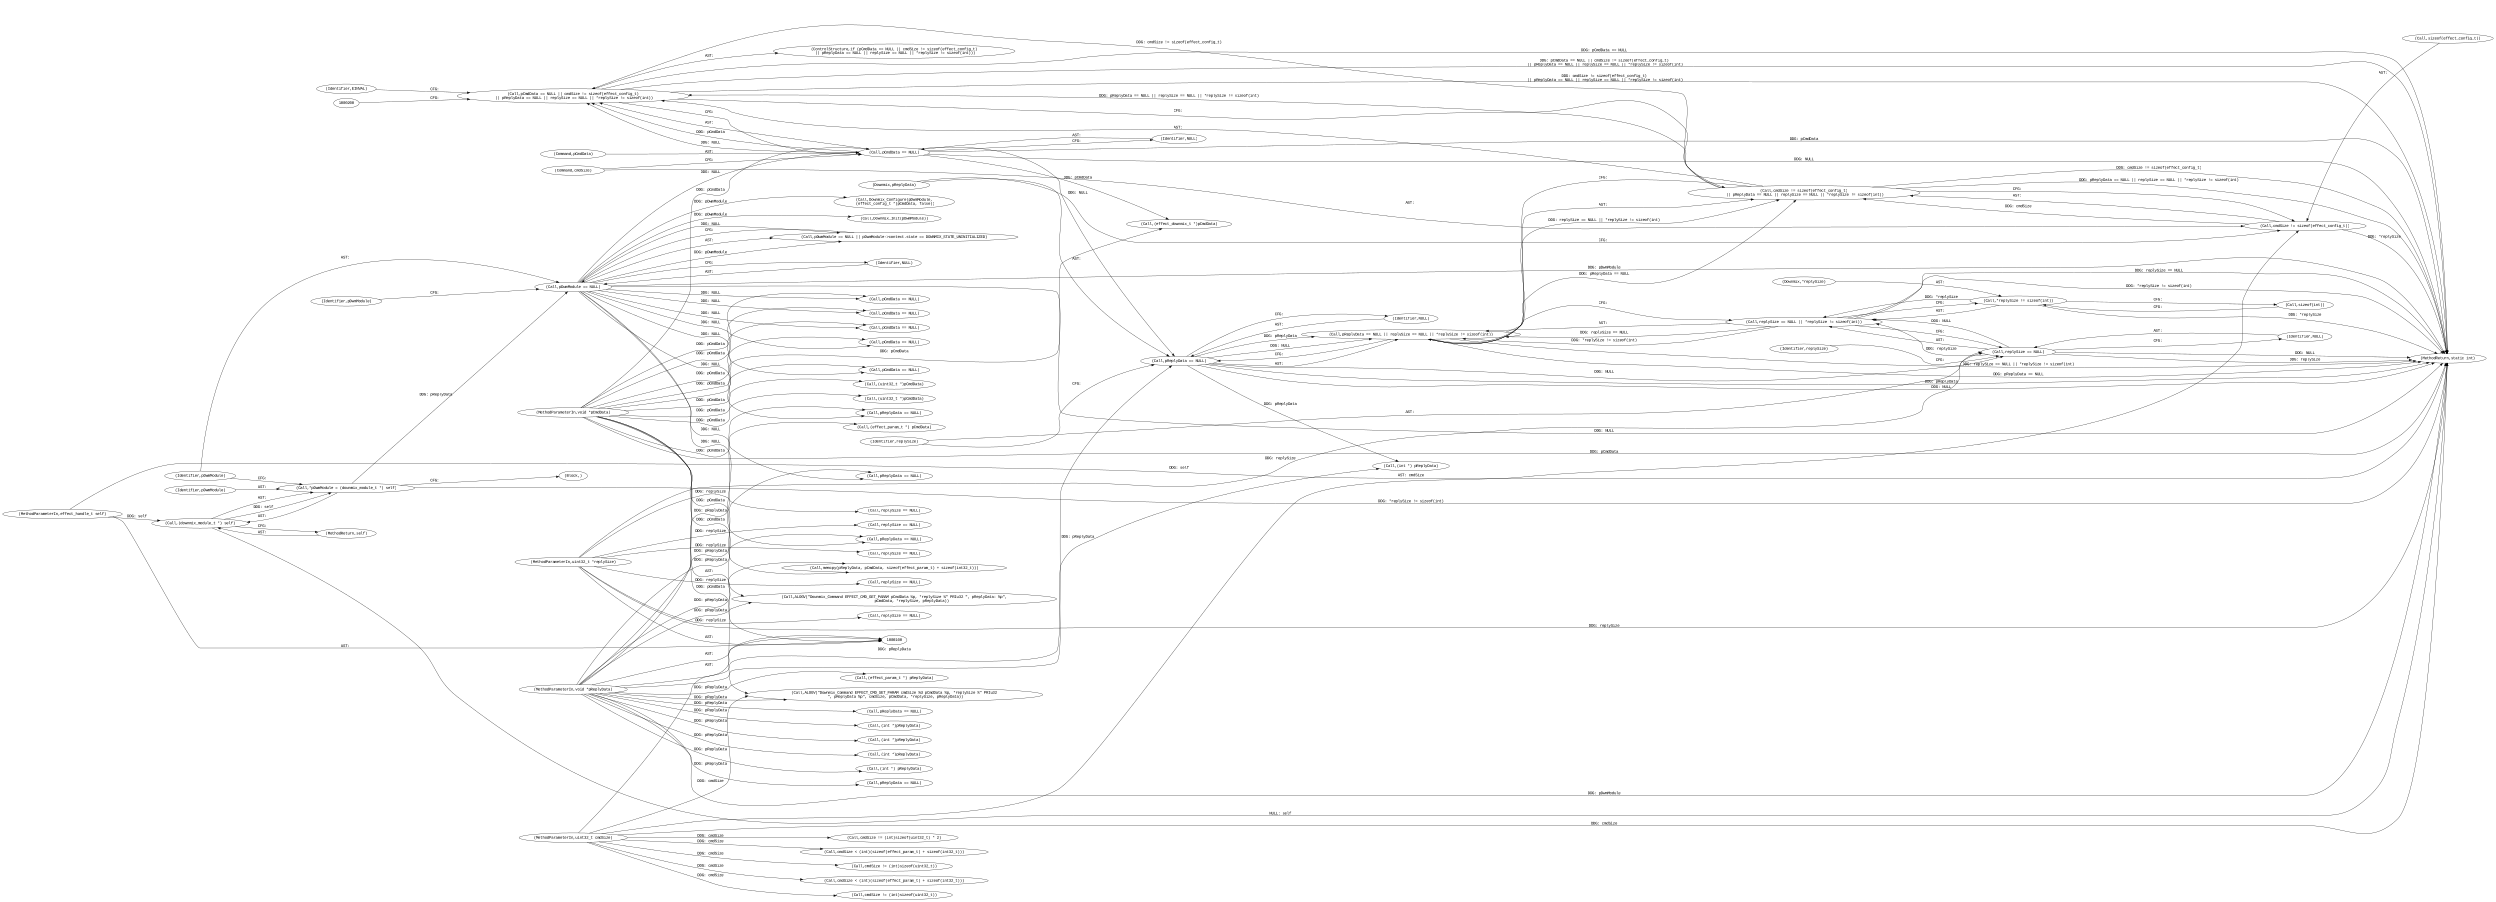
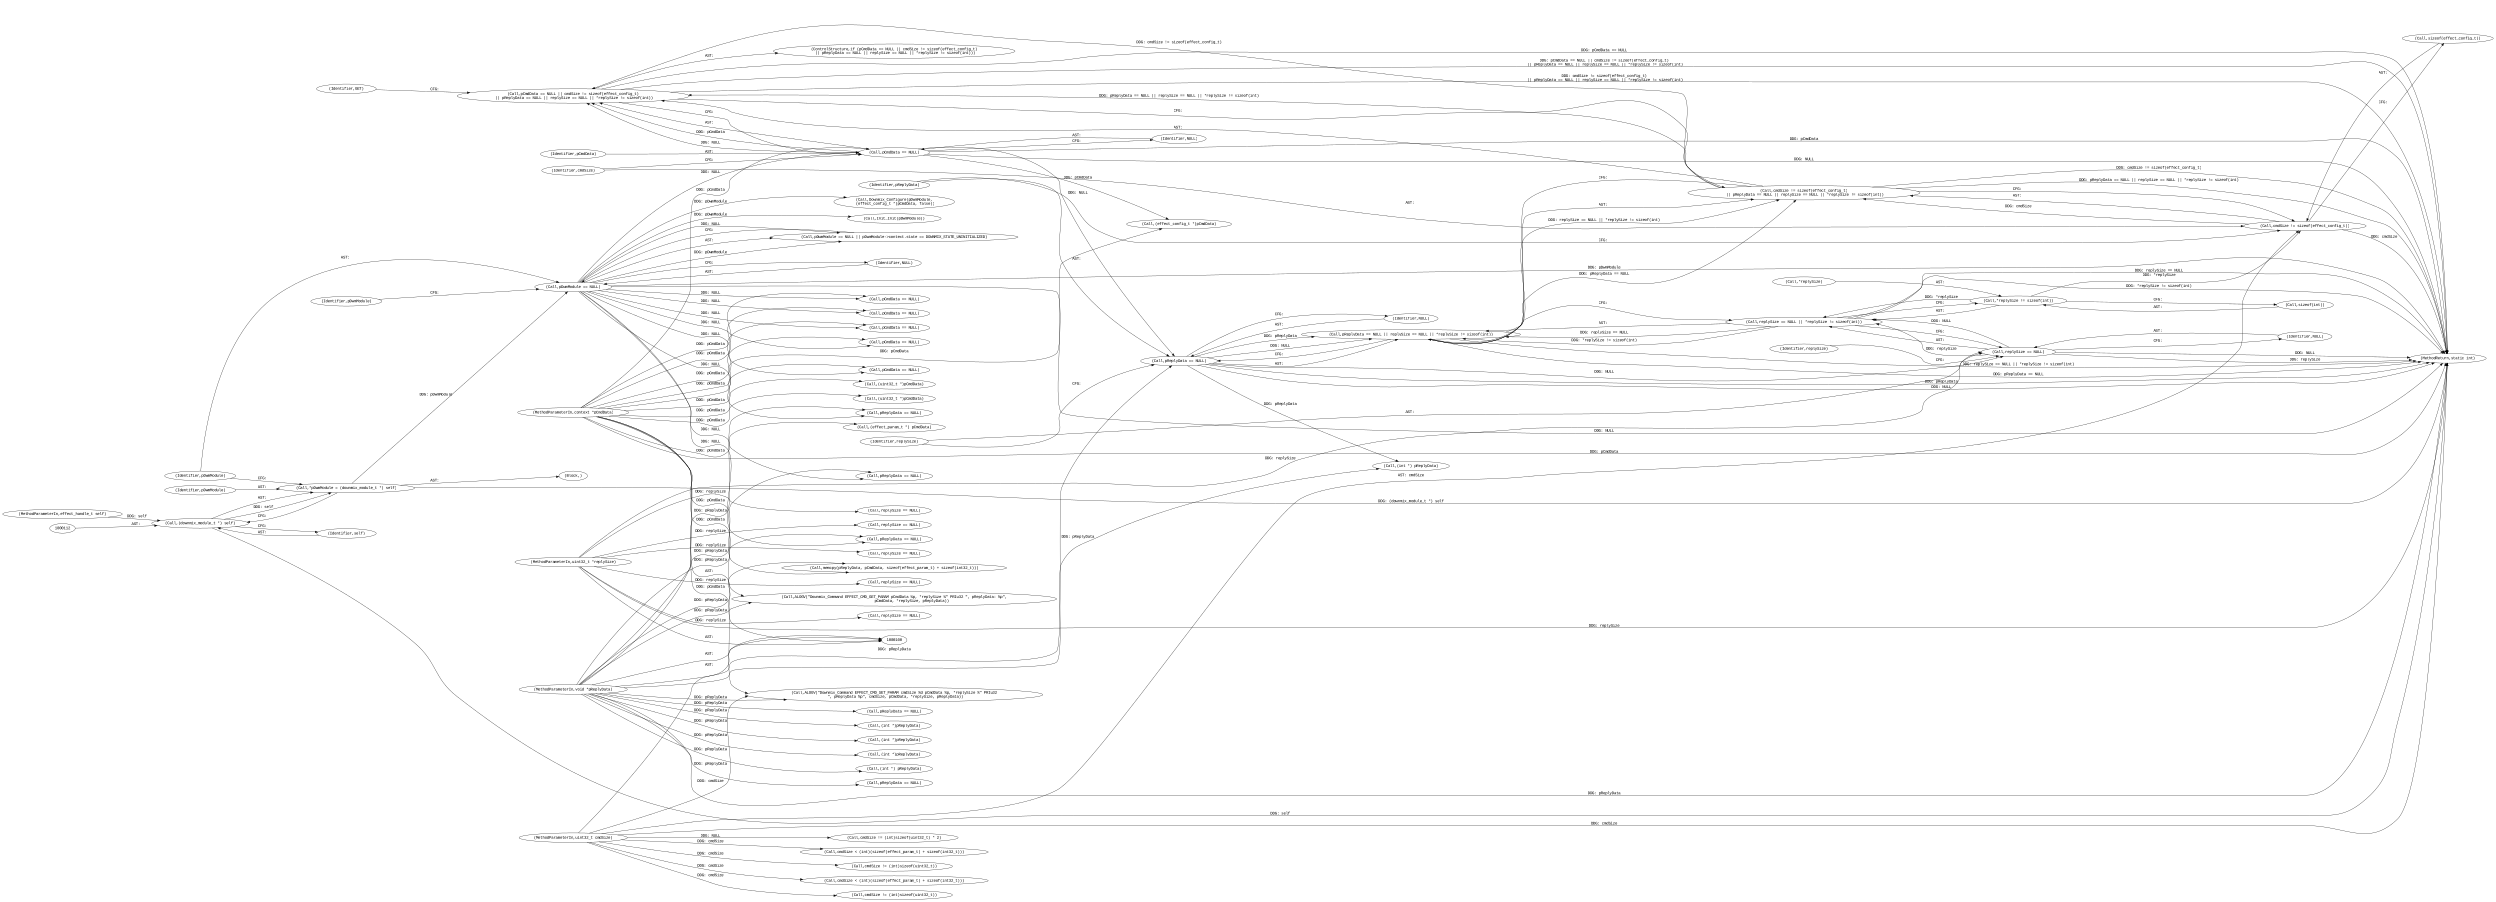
node "(Identifier,EINVAL)": label "(Identifier,EINVAL)" -> "(Identifier,GET)"
node "1000200": removed
edge "(Call,cmdSize != sizeof(effect_config_t))" -> "(Call,sizeof(effect_config_t))": added, label "CFG:"
node "(Command,pCmdData)": label "(Command,pCmdData)" -> "(Identifier,pCmdData)"
node "(Command,cmdSize)": label "(Command,cmdSize)" -> "(Identifier,cmdSize)"
node "(Downmix,pReplyData)": label "(Downmix,pReplyData)" -> "(Identifier,pReplyData)"
node "(Call,Downmix_Init(pDwmModule))": label "(Call,Downmix_Init(pDwmModule))" -> "(Call,Init_Init(pDwmModule))"
node "(Call,(effect_downmix_t *)pCmdData)": label "(Call,(effect_downmix_t *)pCmdData)" -> "(Call,(effect_config_t *)pCmdData)"
edge "(Call,cmdSize != sizeof(effect_config_t))" -> "(MethodReturn,static int)": label "DDG: *replySize" -> "DDG: cmdSize"
node "(Downmix,*replySize)": label "(Downmix,*replySize)" -> "(Call,*replySize)"
edge "(Call,sizeof(int))" -> "(Call,*replySize != sizeof(int))": label "CFG: " -> "AST: "
edge "(Call,*replySize != sizeof(int))" -> "(MethodReturn,static int)": now "(Call,*replySize != sizeof(int))" -> "(Call,cmdSize != sizeof(effect_config_t))"
edge "(Call,*pDwmModule = (downmix_module_t *) self)" -> "(Call,pDwmModule == NULL)": label "DDG: pReplyData" -> "DDG: pDwmModule"
node "(MethodParameterIn,void *pCmdData)": label "(MethodParameterIn,void *pCmdData)" -> "(MethodParameterIn,context *pCmdData)"
edge "(MethodParameterIn,effect_handle_t self)" -> "(MethodReturn,static int)": removed, label "DDG: self"
edge "(Call,*pDwmModule = (downmix_module_t *) self)" -> "(Block,)": label "CFG: " -> "AST: "
edge "(Call,*pDwmModule = (downmix_module_t *) self)" -> "(MethodReturn,static int)": label "DDG: *replySize != sizeof(int)" -> "DDG: (downmix_module_t *) self"
edge "(Call,*pDwmModule = (downmix_module_t *) self)" -> "(Call,(downmix_module_t *) self)": label "AST: " -> "CFG: "
node "1000112": added
node "(MethodReturn,self)": label "(MethodReturn,self)" -> "(Identifier,self)"
edge "(MethodParameterIn,effect_handle_t self)" -> "1000100": removed, label "AST:"
node "(Call,(effect_param_t *) pReplyData)": removed
edge "(MethodParameterIn,void *pReplyData)" -> "(MethodReturn,static int)": label "DDG: pDwmModule" -> "DDG: pReplyData"
edge "(Call,(downmix_module_t *) self)" -> "(MethodReturn,static int)": label "NULL: self" -> "DDG: self"
edge "(MethodParameterIn,uint32_t cmdSize)" -> "(Call,cmdSize != (int)sizeof(uint32_t) * 2)": label "DDG: cmdSize" -> "DDG: NULL"
